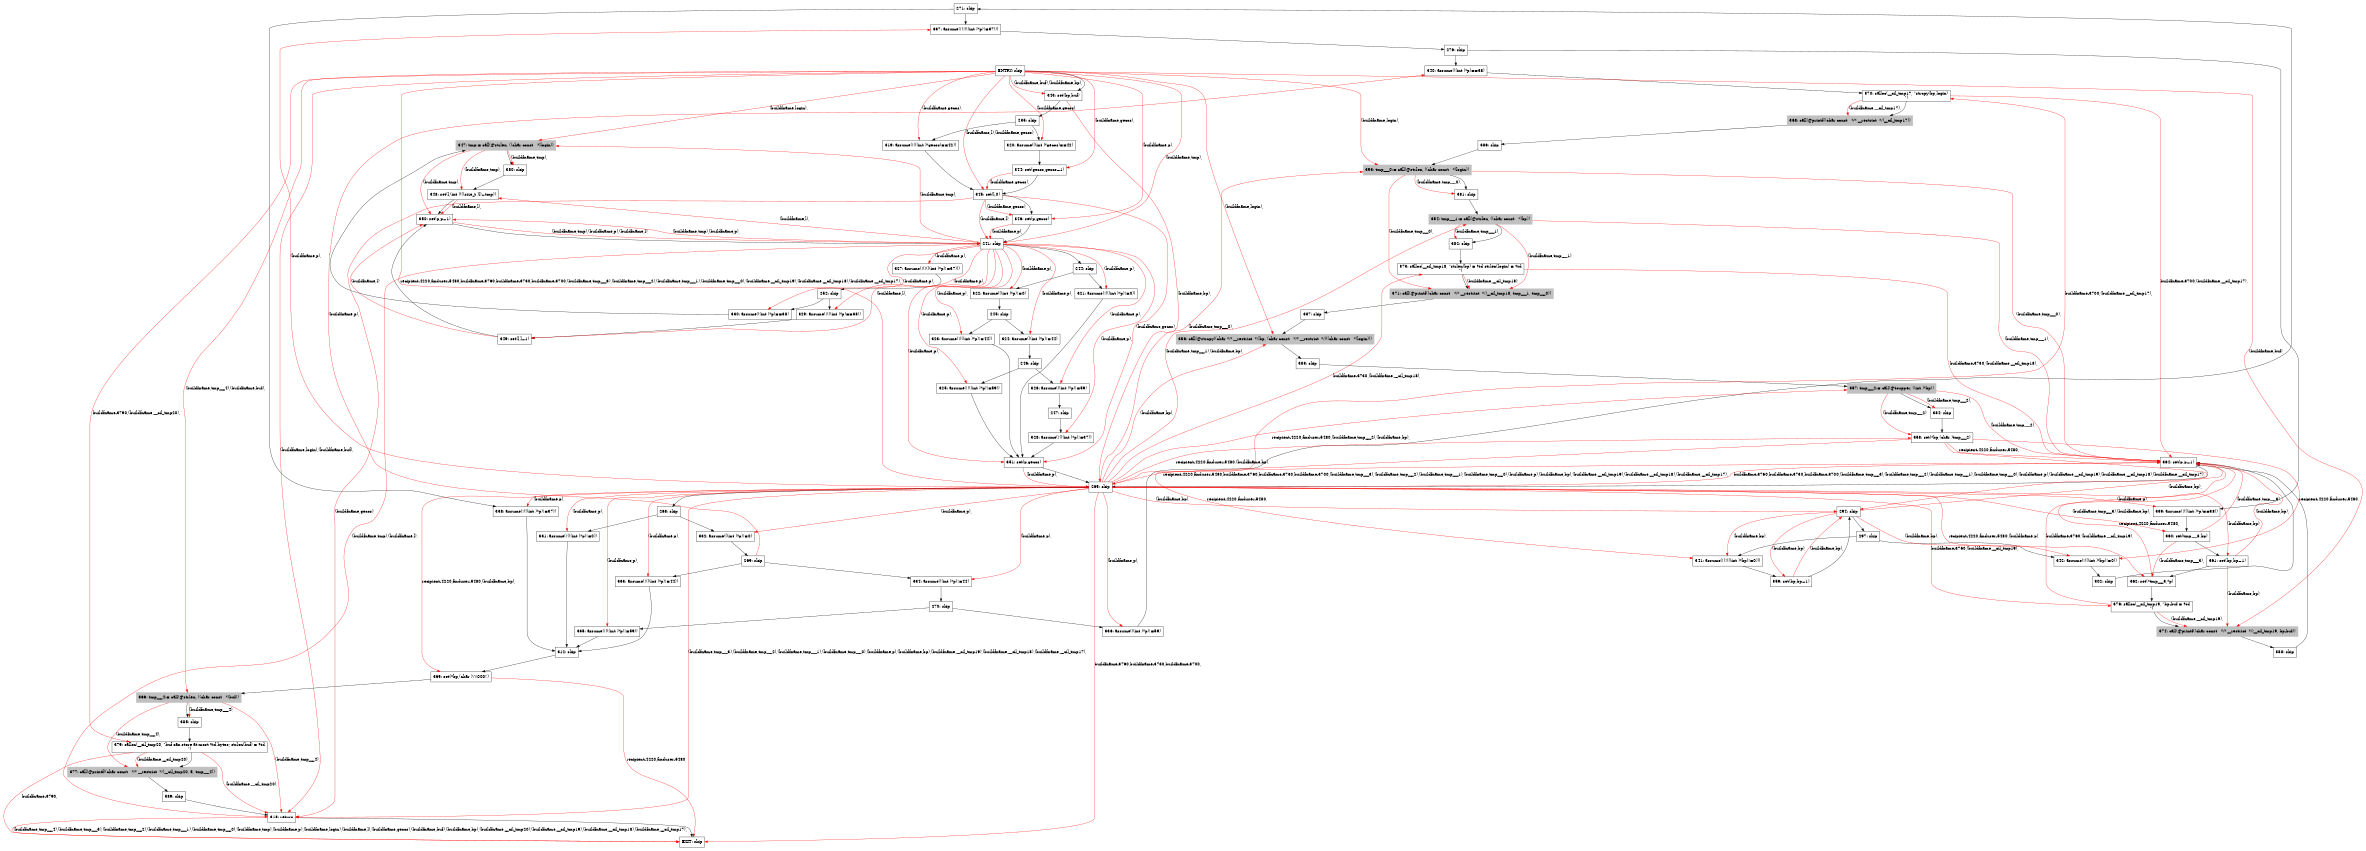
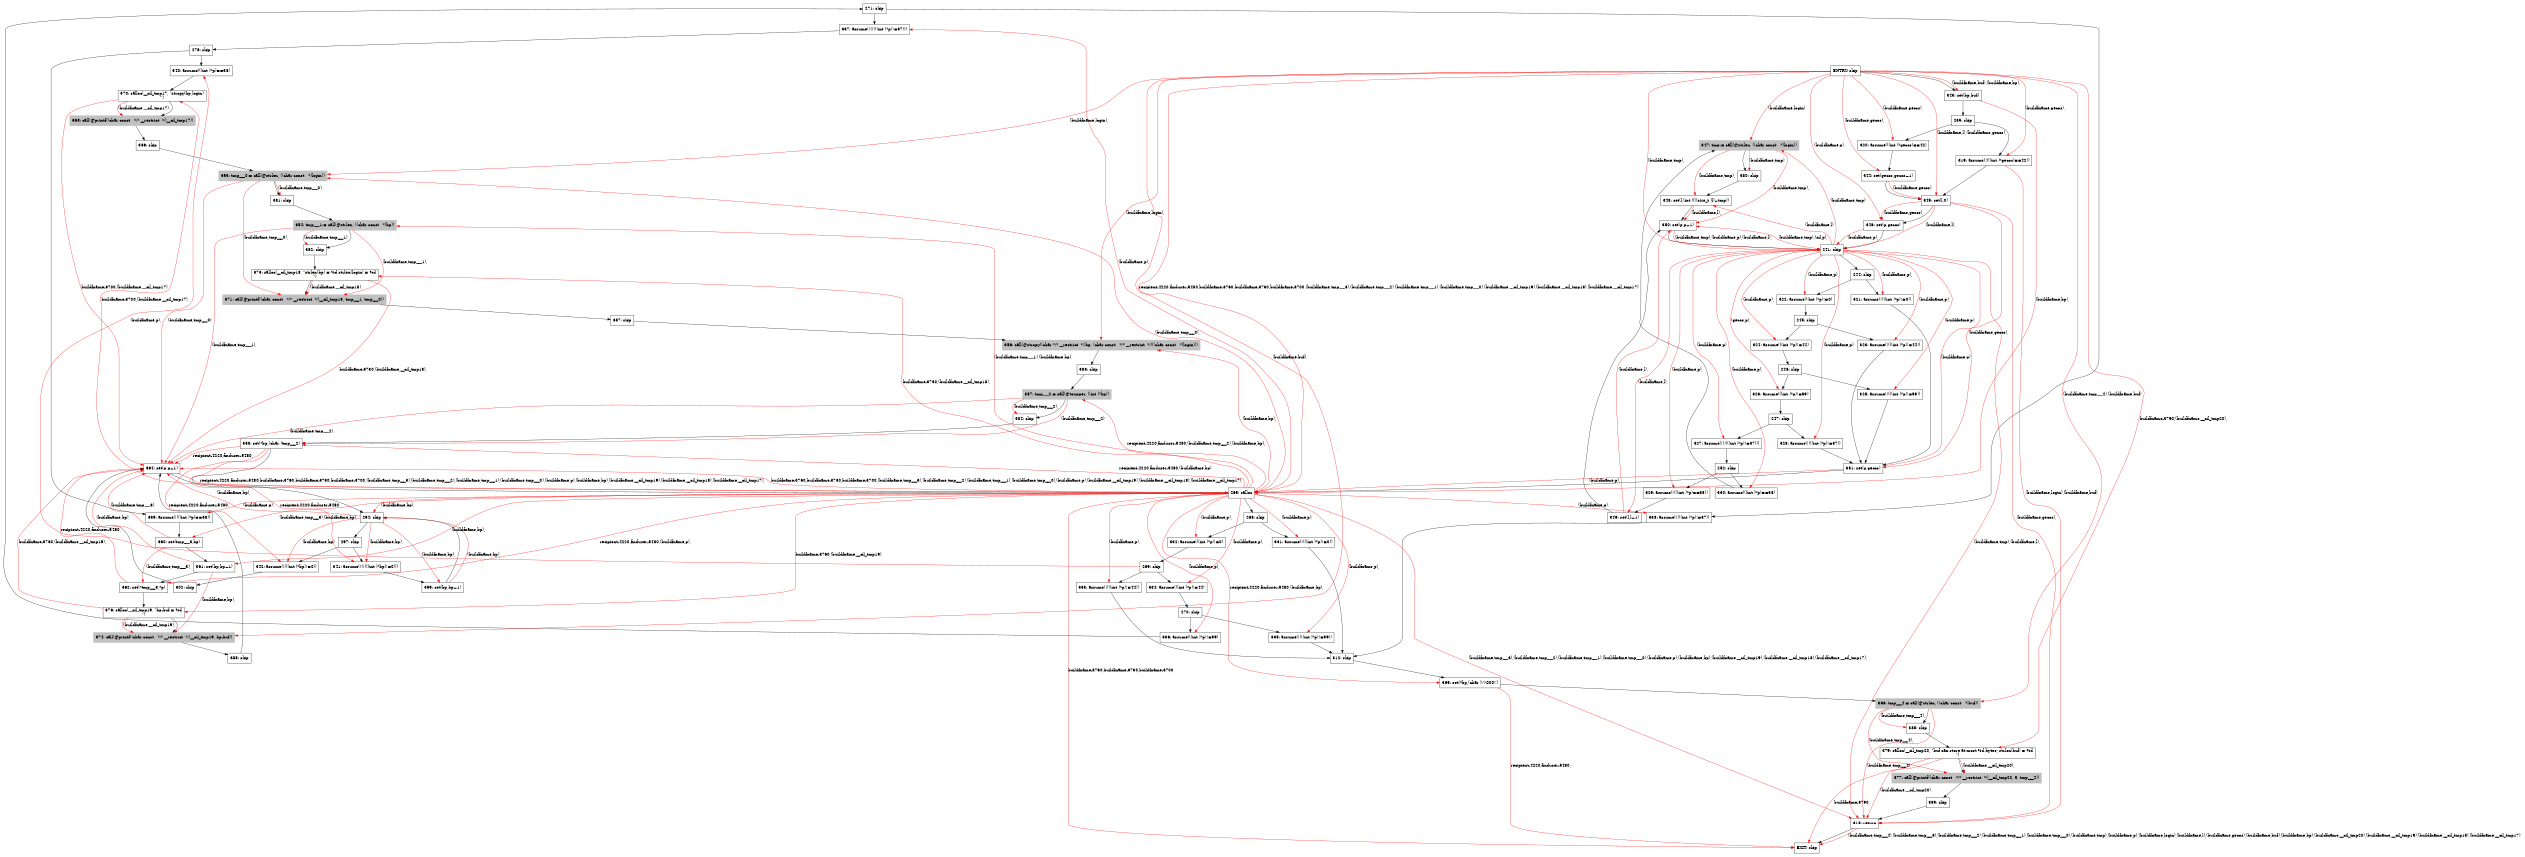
edge "ENTRY: skip" -> "318: return": now "319: assume(!(((int )*gecos)==42))" -> "318: return"
edge "241: skip" -> "350: set(p,p+1)": label "(buildfname,tmp),(buildfname,p)," -> "(buildfname,tmp),(cil,p),"
edge "241: skip" -> "326: assume(((int )*p)!=59)": label "(buildfname,p)," -> "(gecos,p),"
edge "247: skip" -> "327: assume(!(!(((int )*p)!=37)))": added
edge "358: set(*bp,(char )tmp___2)" -> "294: skip": color red -> black
node "265: skip": label "265: skip" -> "265: salloc"
